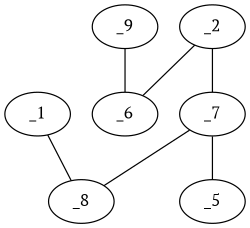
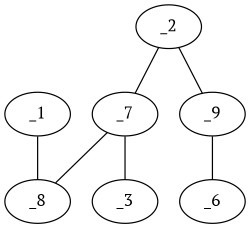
edge "_2" -- "_6": now "_2" -- "_9"
node "_5": label "_5" -> "_3"
